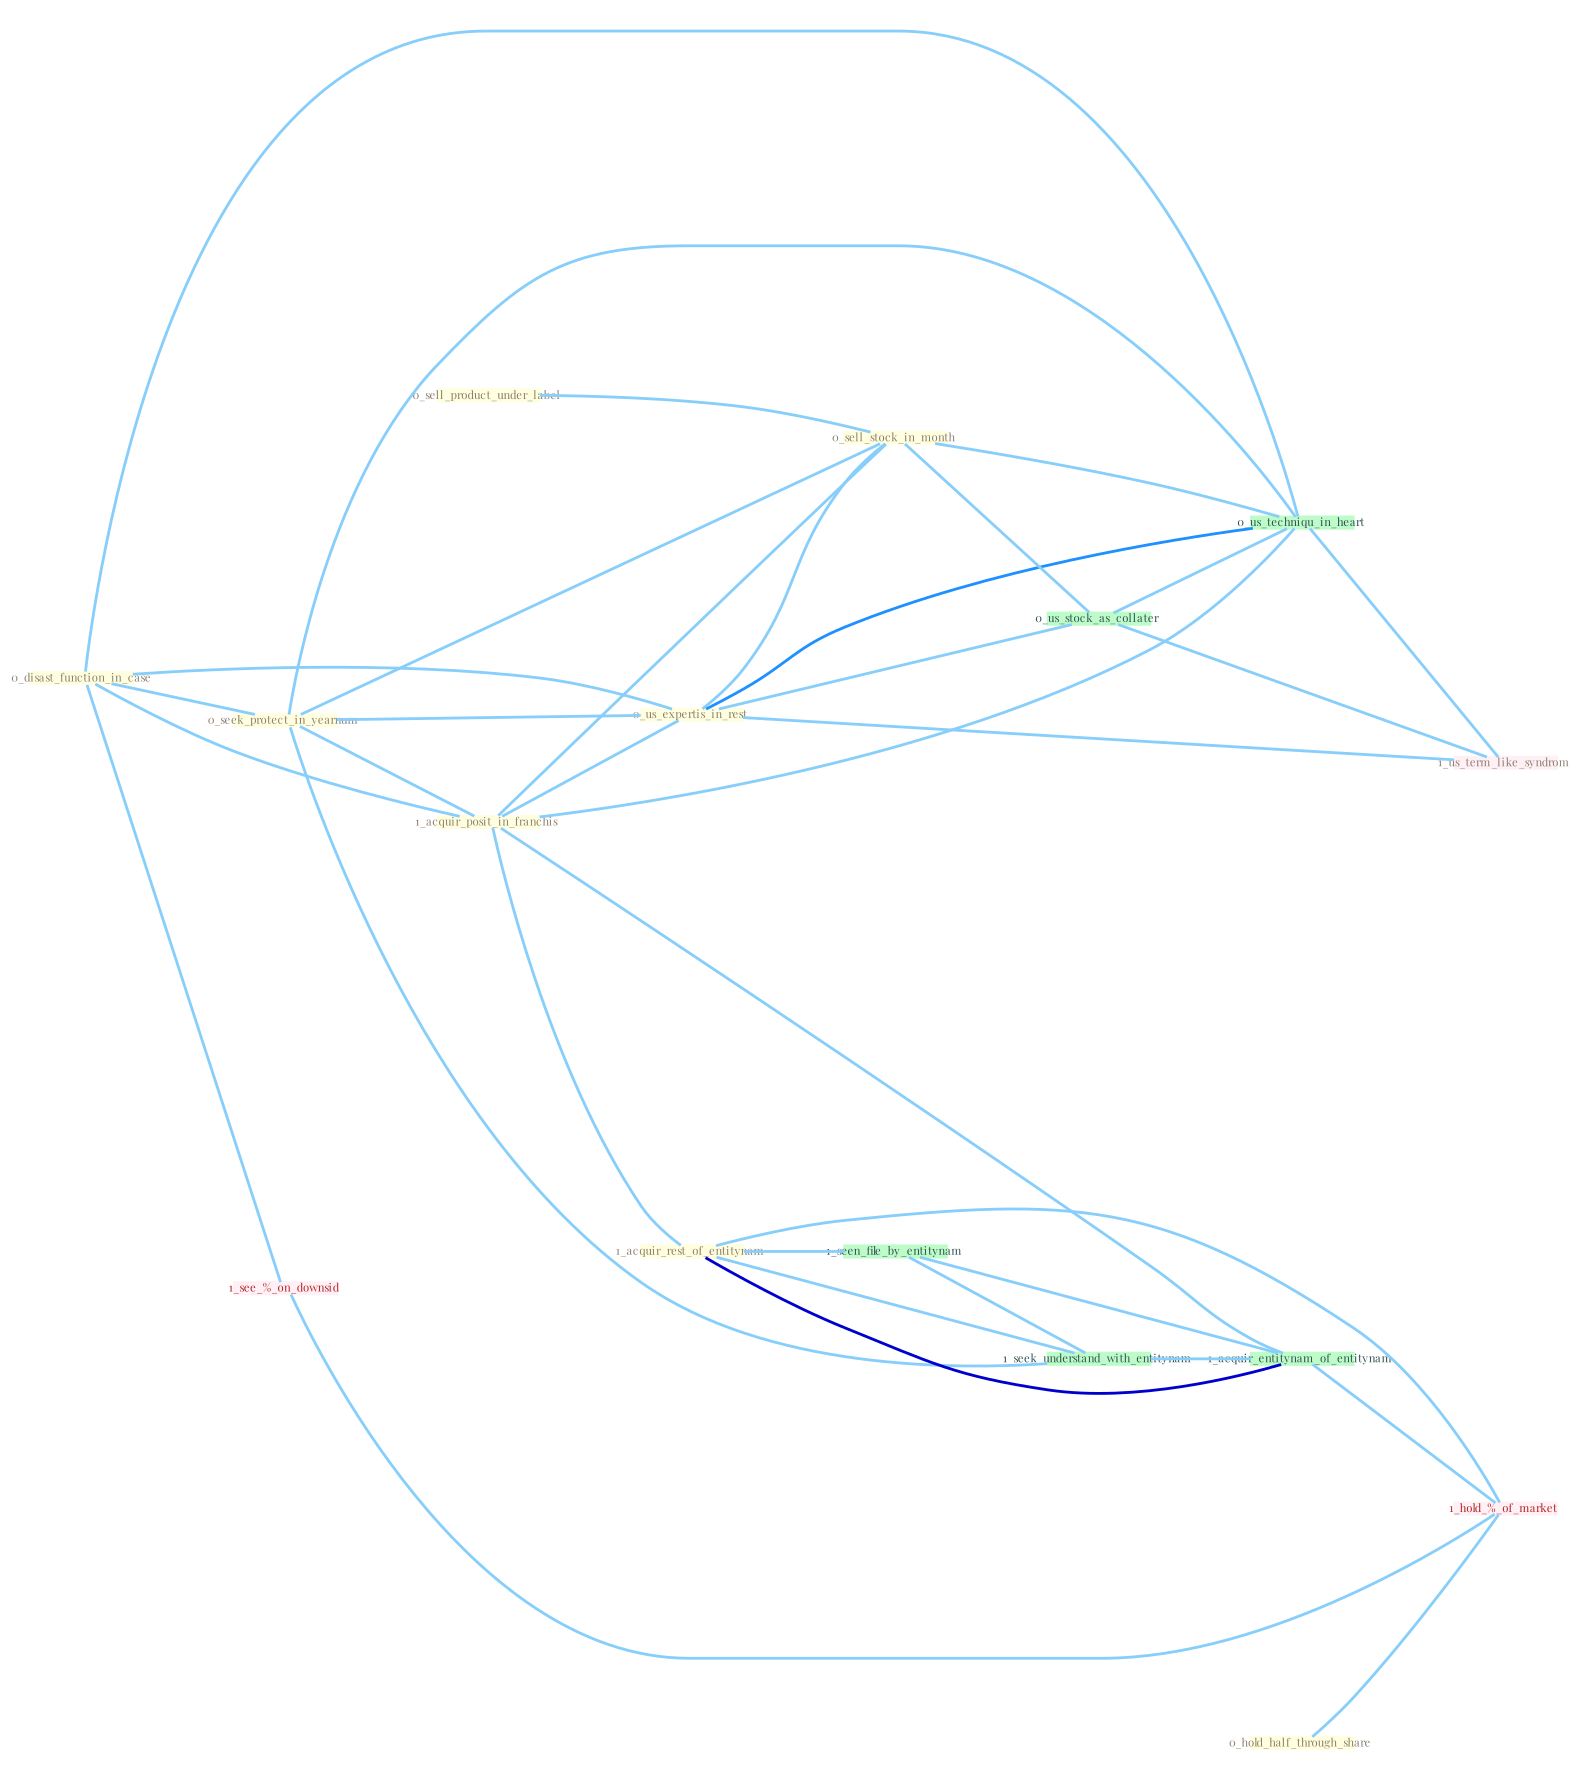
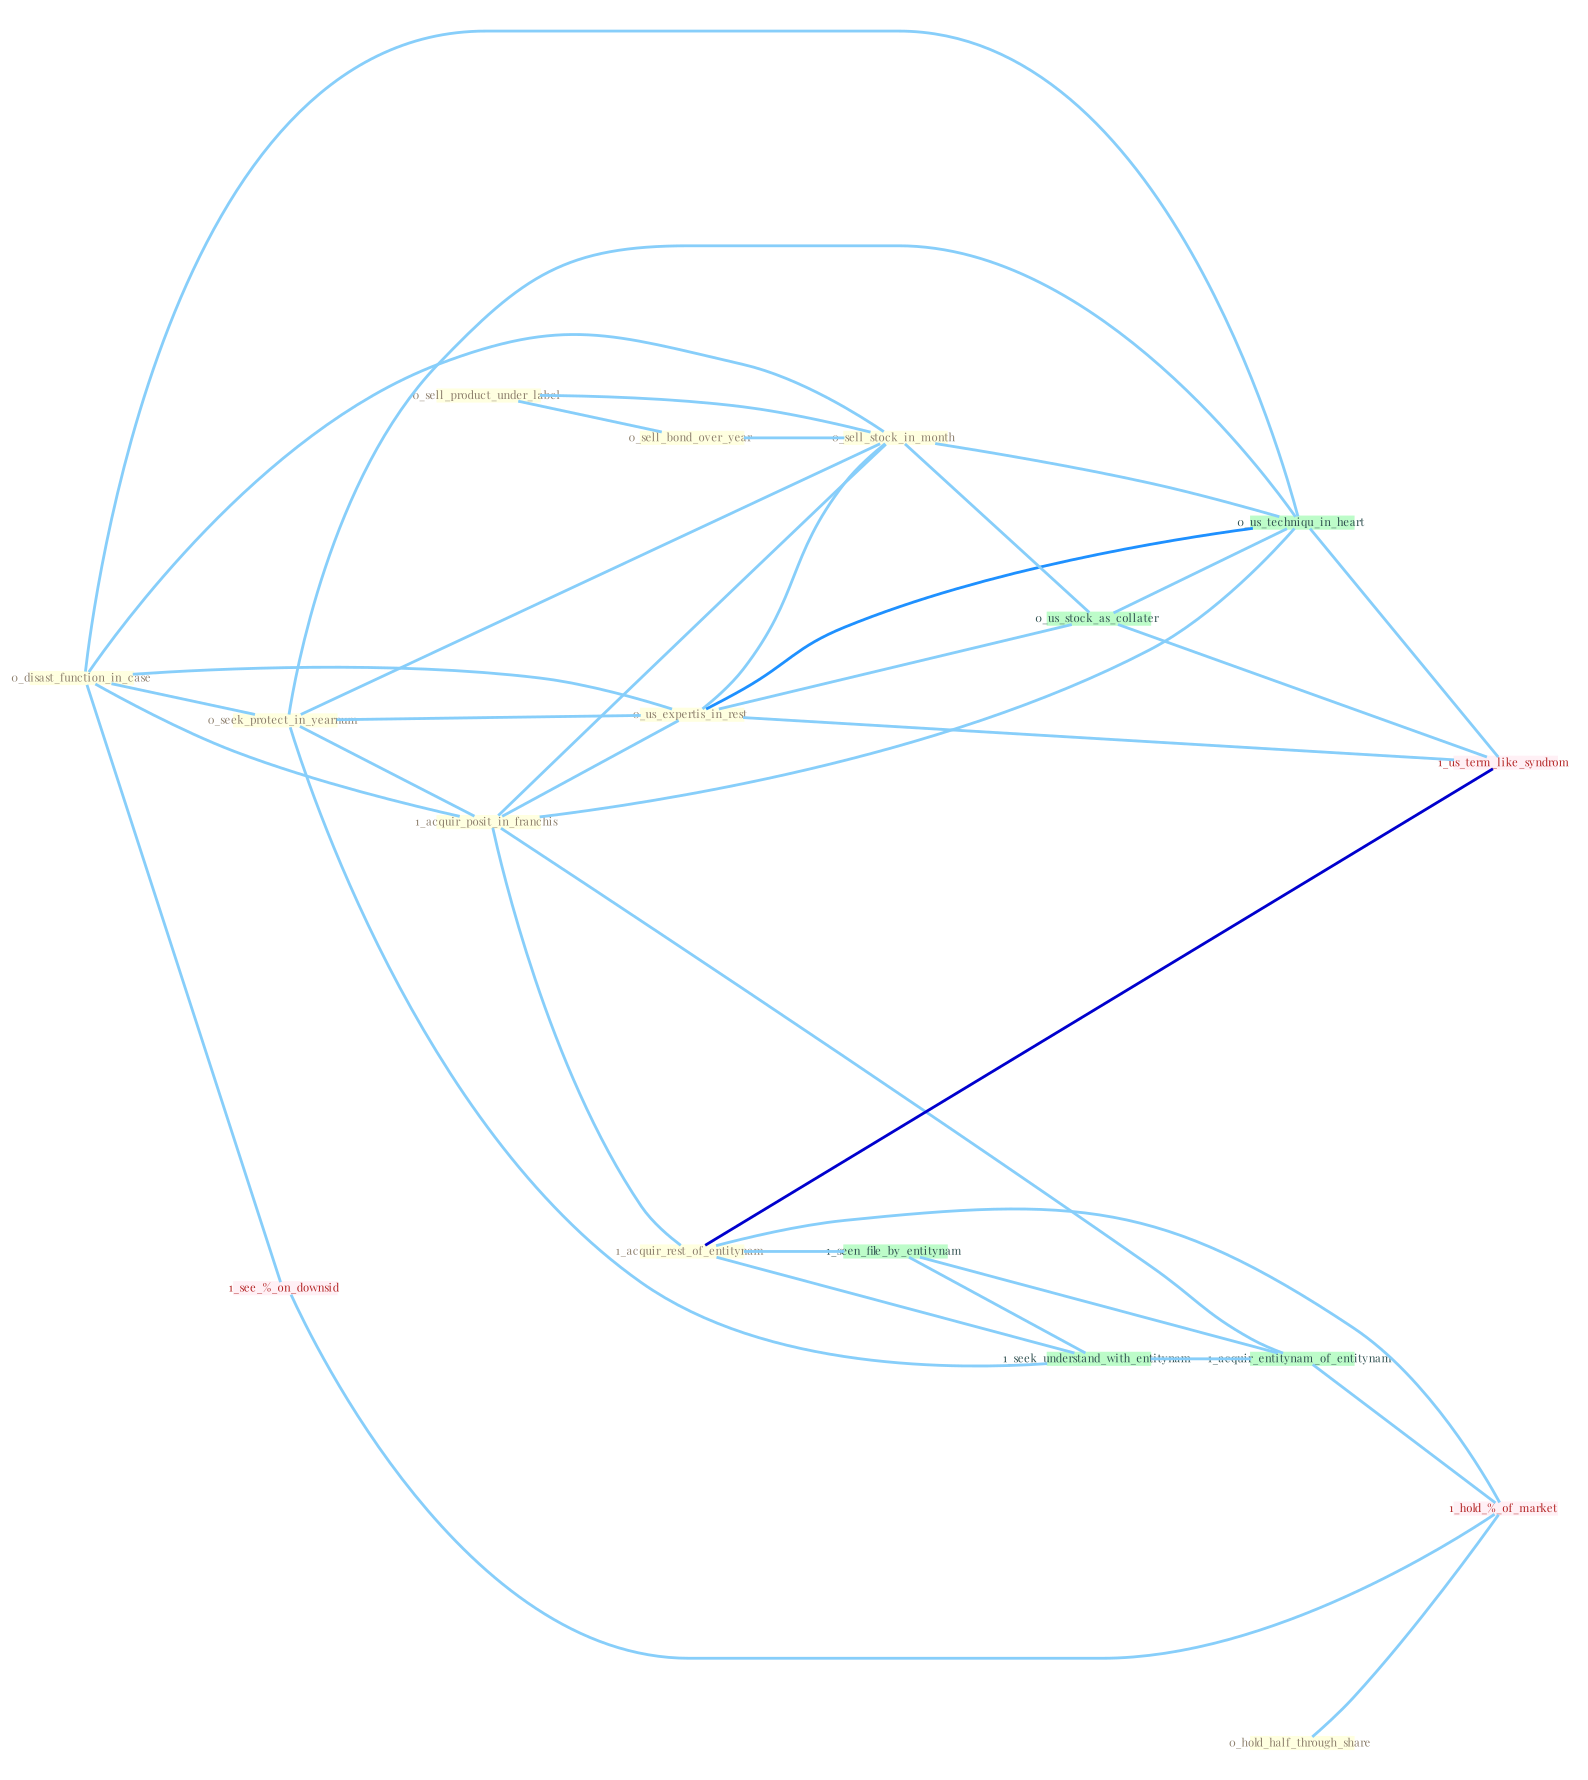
edge "0_sell_stock_in_month" -- "0_disast_function_in_case": added
node "0_sell_bond_over_year": added
node "1_us_term_like_syndrom": fontcolor #8b7d6b -> #b22222
edge "1_acquir_rest_of_entitynam" -- "1_acquir_entitynam_of_entitynam": now "1_acquir_rest_of_entitynam" -- "1_us_term_like_syndrom"
